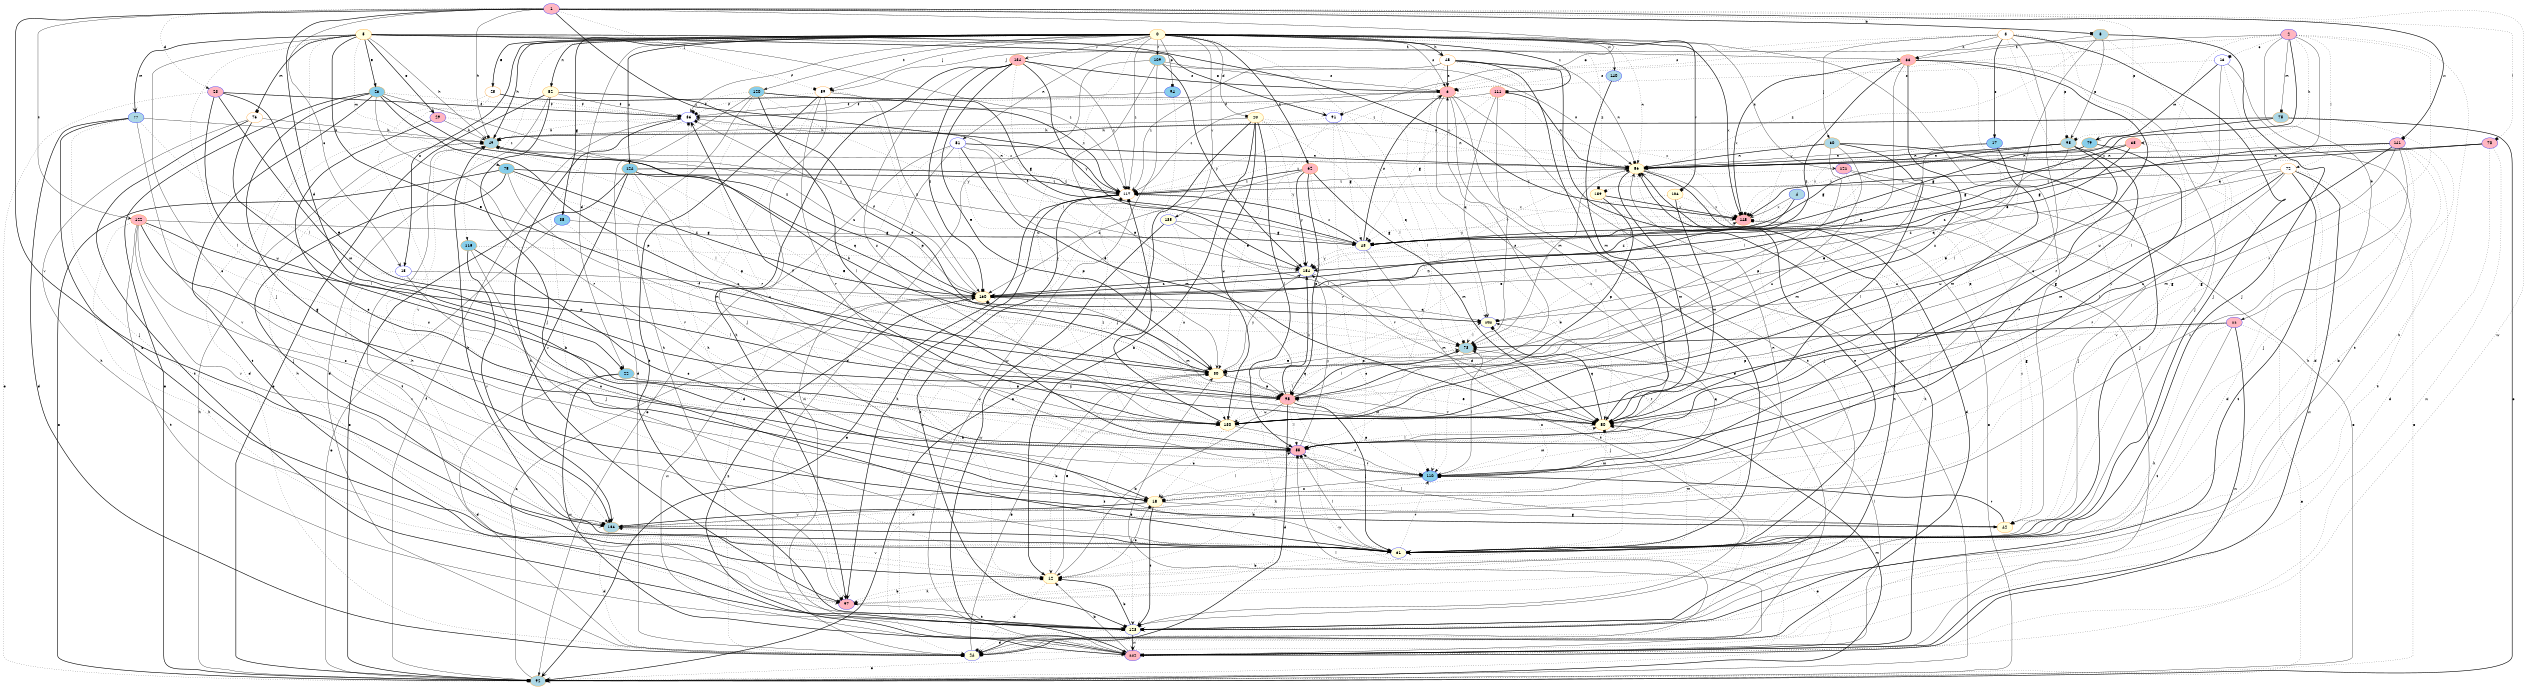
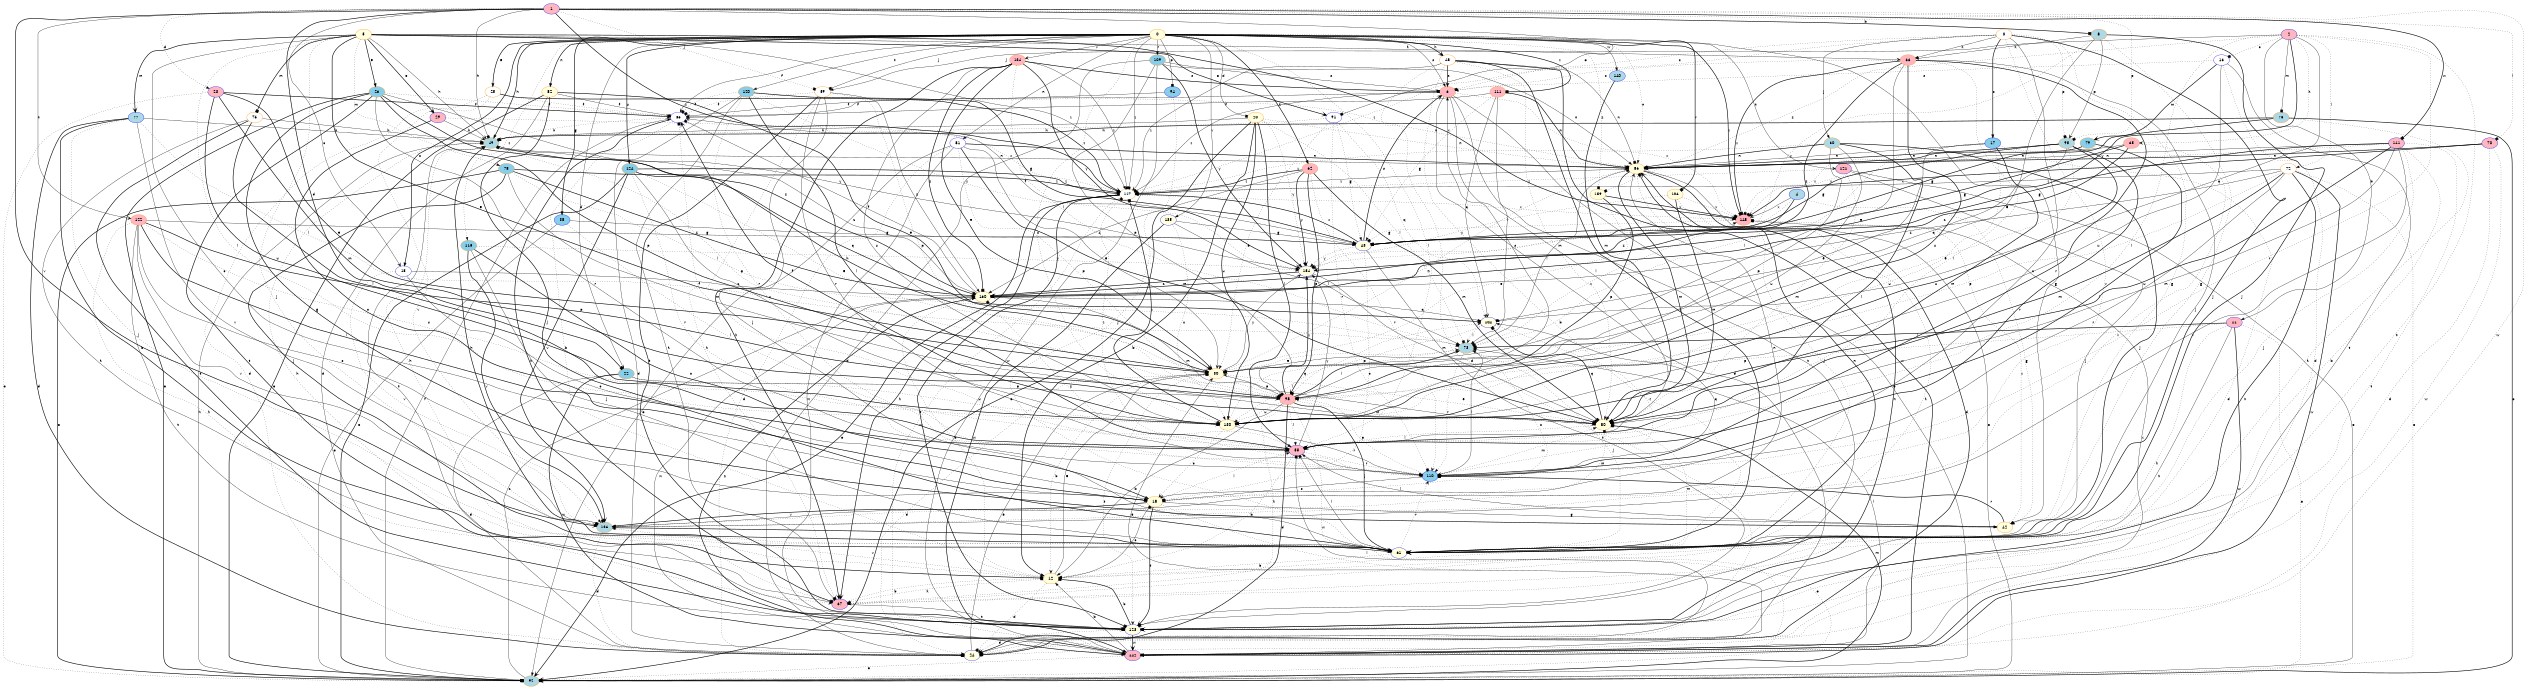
edge "98" -> "154": label "x" -> "y"
node "97": label "97" -> "67"
